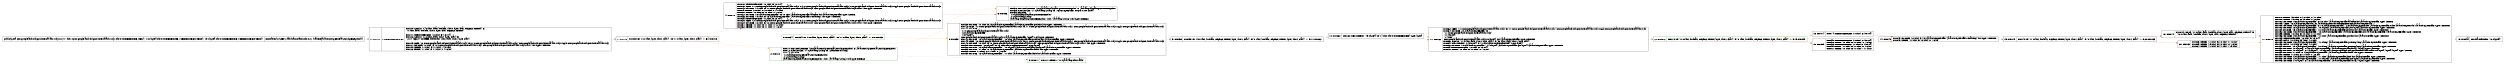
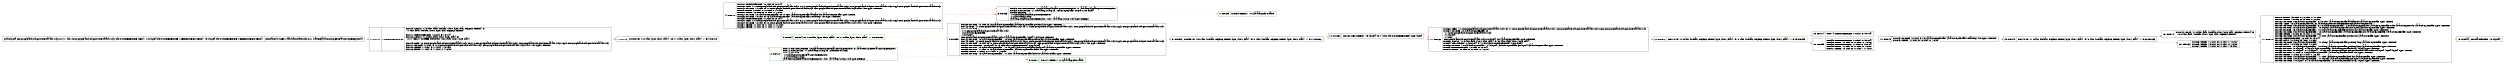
node "7: 0x003d": added
